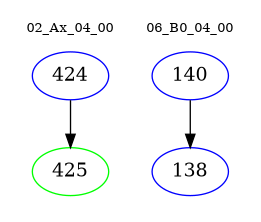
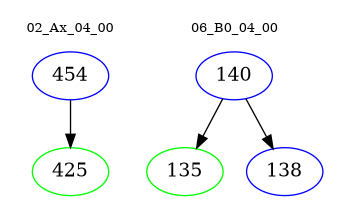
node "424": label "424" -> "454"
node "135": added
